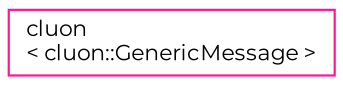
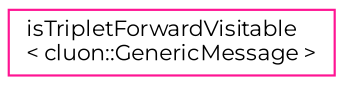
node "cluon < cluon::GenericMessage >": label "cluon < cluon::GenericMessage >" -> "isTripletForwardVisitable < cluon::GenericMessage >"
